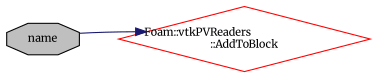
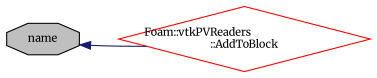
edge "name" -> "Foam::vtkPVReaders ::AddToBlock": reversed
